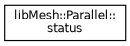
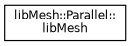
node "libMesh::Parallel:: status": label "libMesh::Parallel:: status" -> "libMesh::Parallel:: libMesh"
